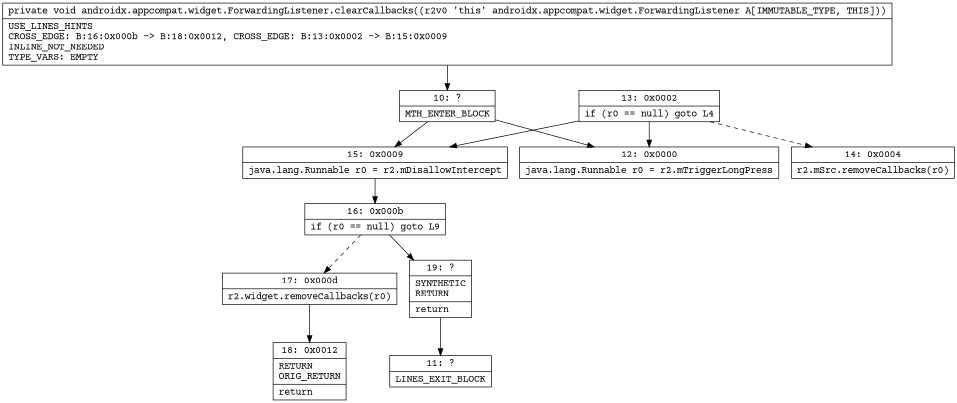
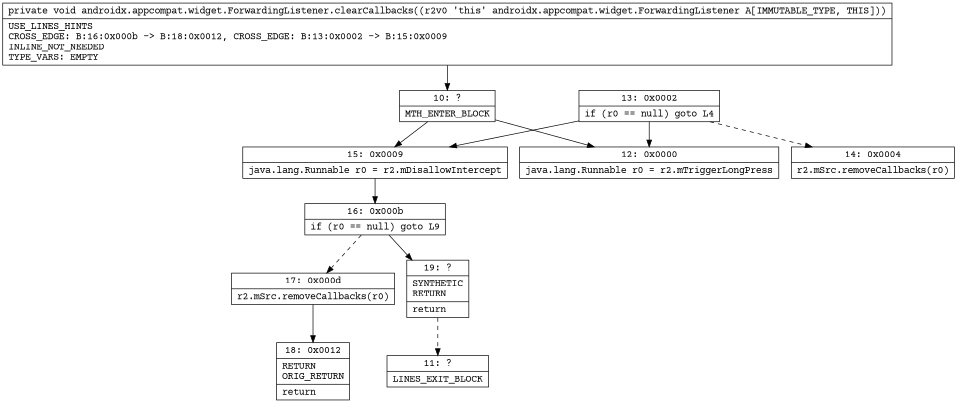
node "17: 0x000d": text "r2.widget.removeCallbacks(r0)" -> "r2.mSrc.removeCallbacks(r0)"
edge "19: ?" -> "11: ?": style solid -> dashed
